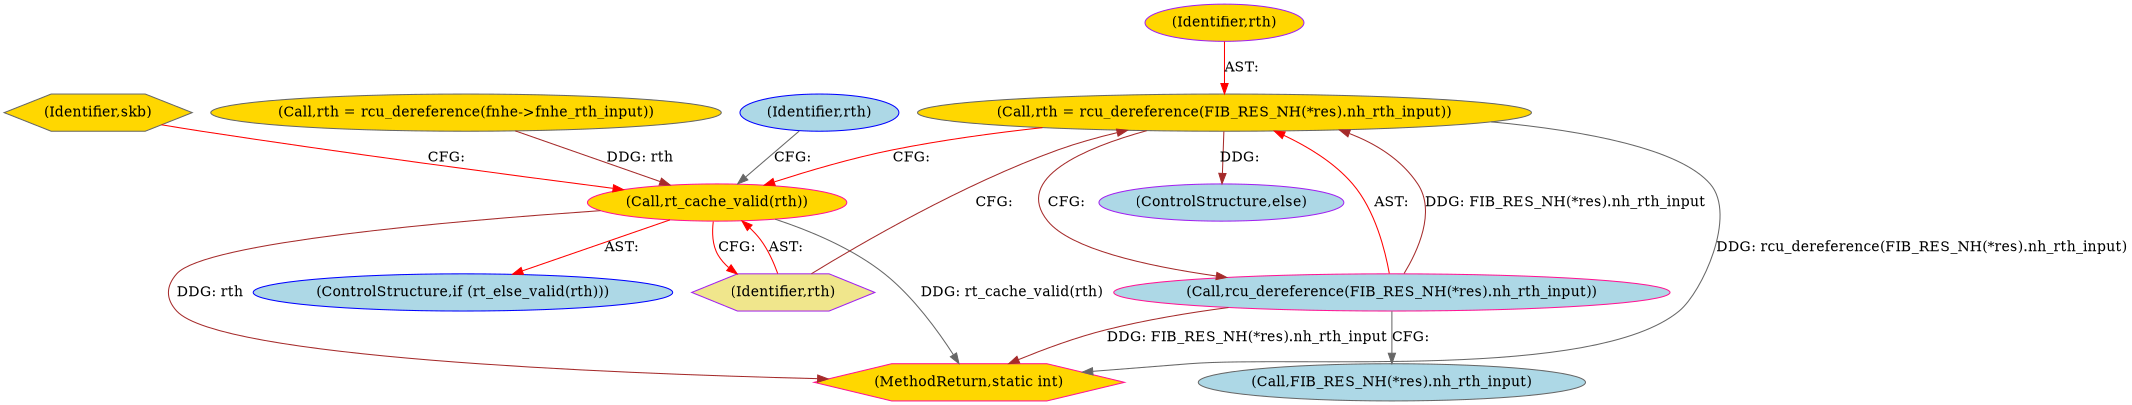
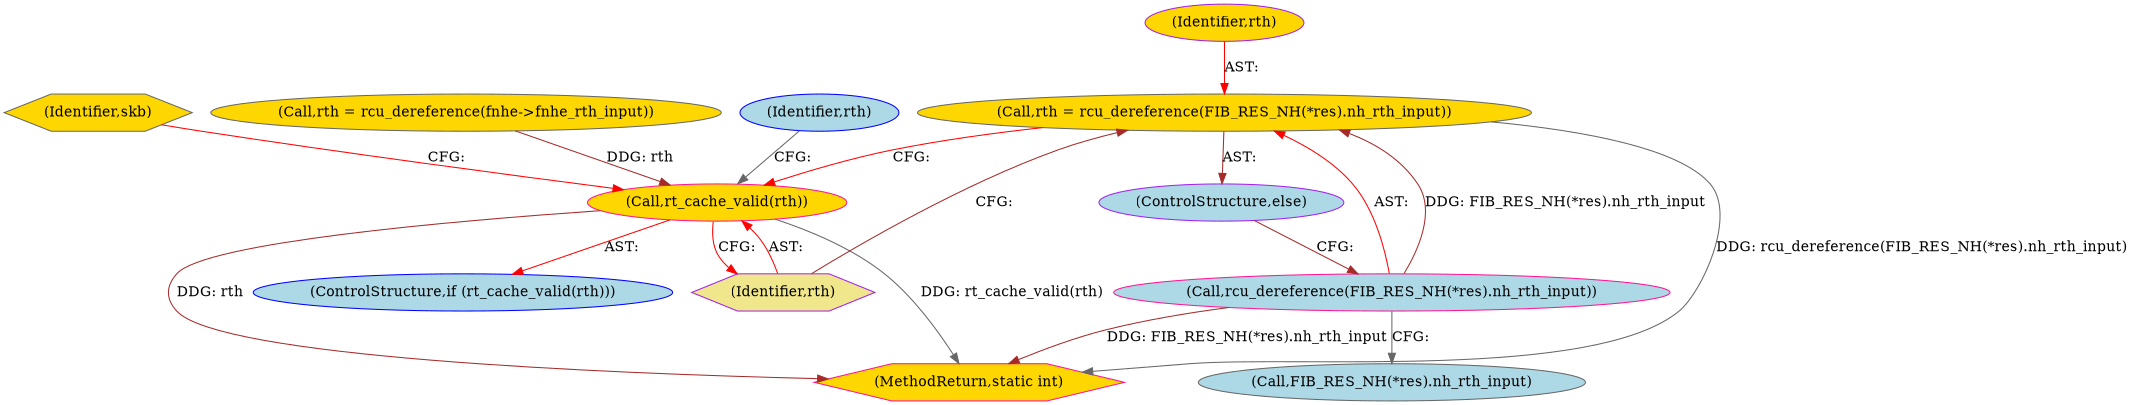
edge "(Call,rth = rcu_dereference(FIB_RES_NH(*res).nh_rth_input))" -> "(ControlStructure,else)": label "DDG: " -> "AST: "
edge "(Call,rth = rcu_dereference(FIB_RES_NH(*res).nh_rth_input))" -> "(Call,rcu_dereference(FIB_RES_NH(*res).nh_rth_input))": now "(ControlStructure,else)" -> "(Call,rcu_dereference(FIB_RES_NH(*res).nh_rth_input))"
node "(ControlStructure,if (rt_else_valid(rth)))": label "(ControlStructure,if (rt_else_valid(rth)))" -> "(ControlStructure,if (rt_cache_valid(rth)))"
